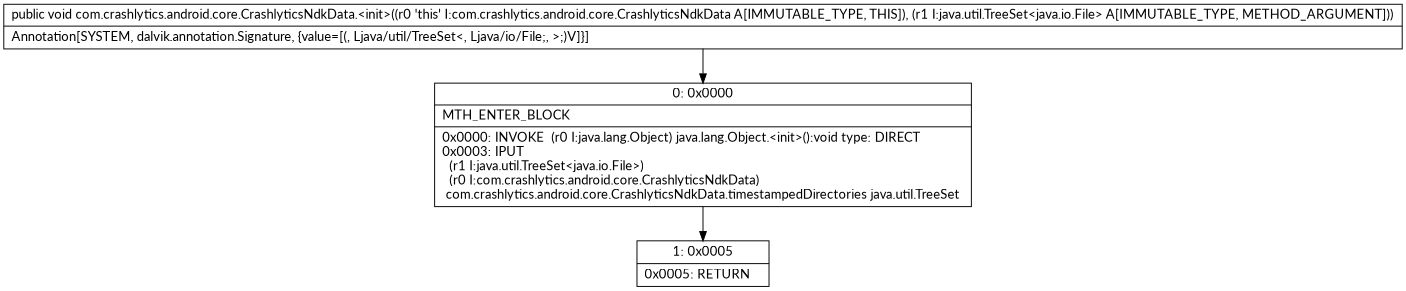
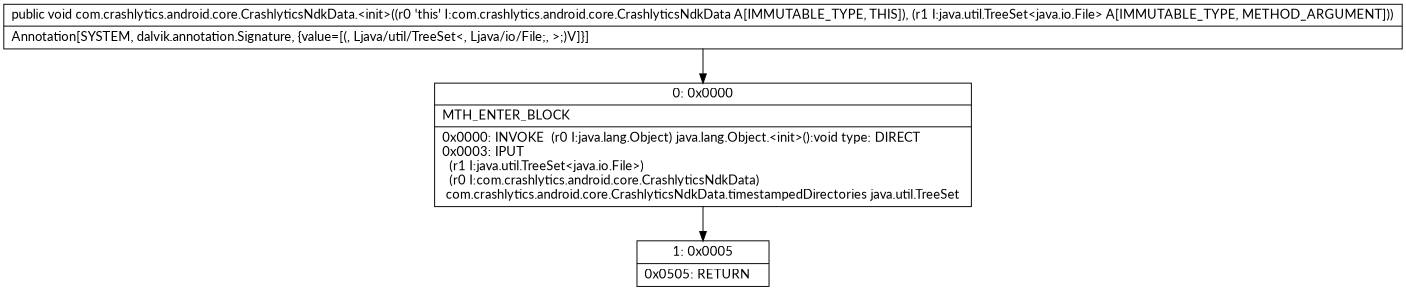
node "1: 0x0005": text "0x0005: RETURN" -> "0x0505: RETURN"
